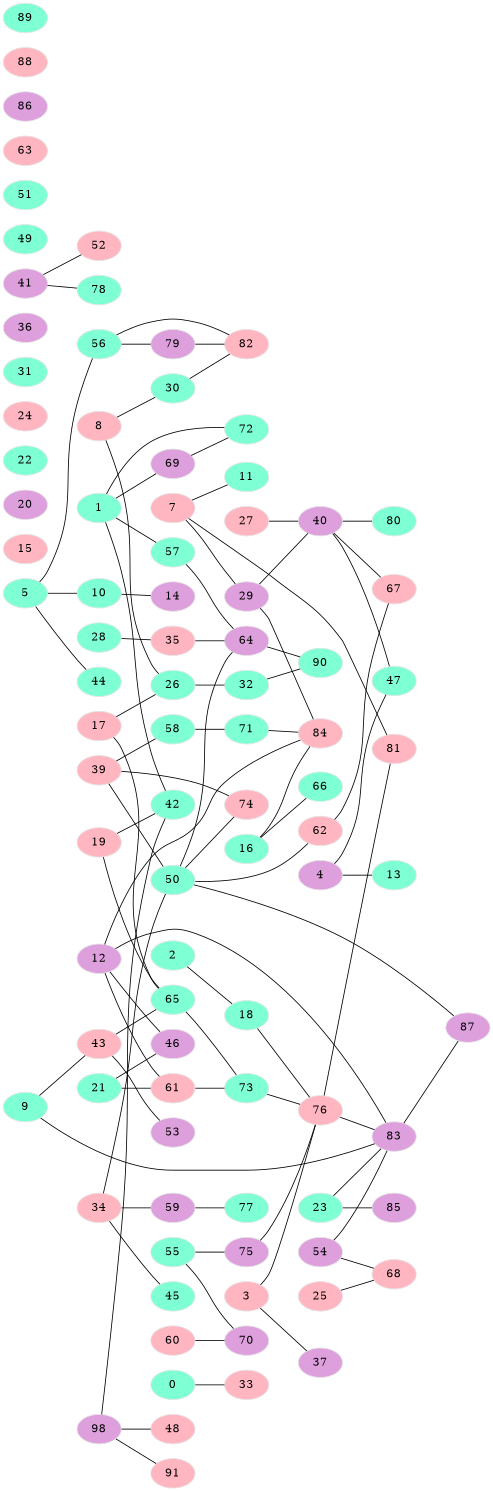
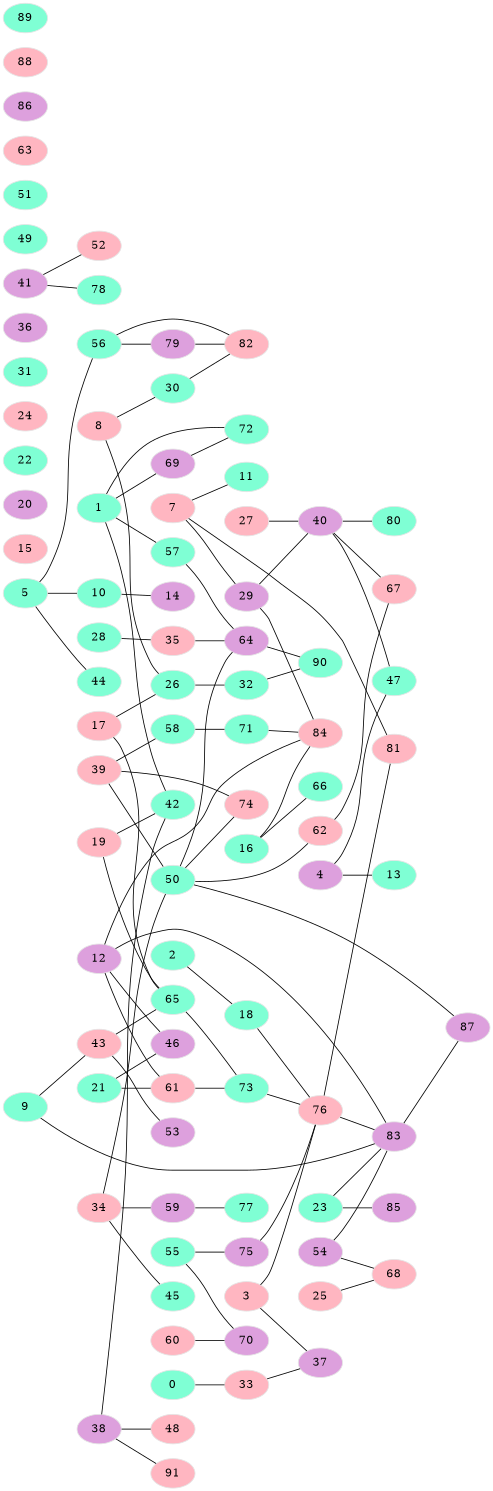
edge "37" -- "33": added
node "98": label "98" -> "38"
